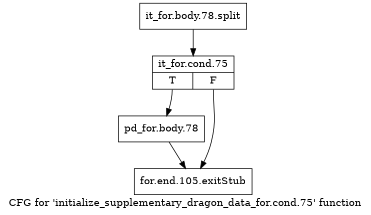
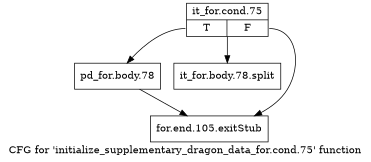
edge "it_for.body.78.split" -> "it_for.cond.75": reversed
